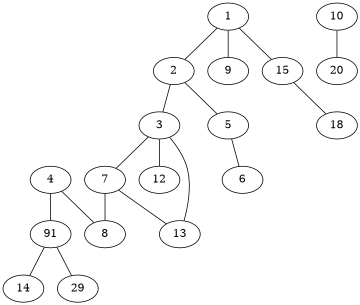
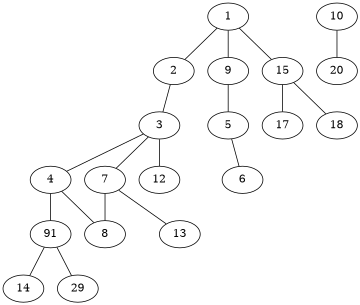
edge "2" -- "5": now "9" -- "5"
node "17": added
edge "3" -- "13": now "3" -- "4"
